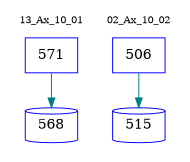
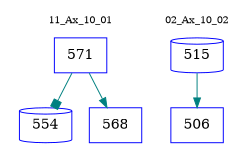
cluster "13_Ax_10_01": label "13_Ax_10_01" -> "11_Ax_10_01"
edge "506" -> "515": reversed
node "554": added
node "568": shape cylinder -> box
